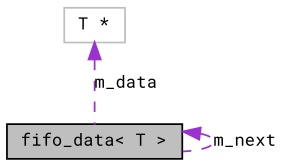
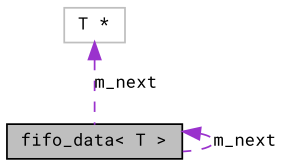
edge "fifo_data< T >" -> "T *": label "m_data" -> "m_next"
